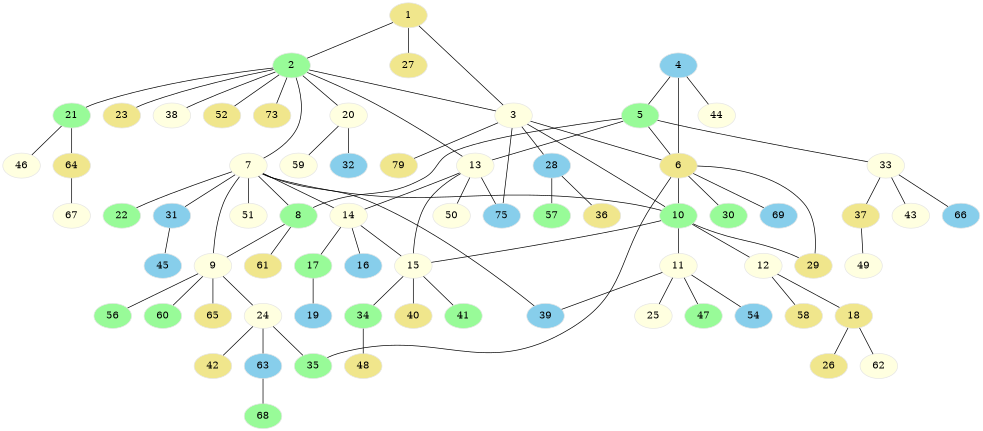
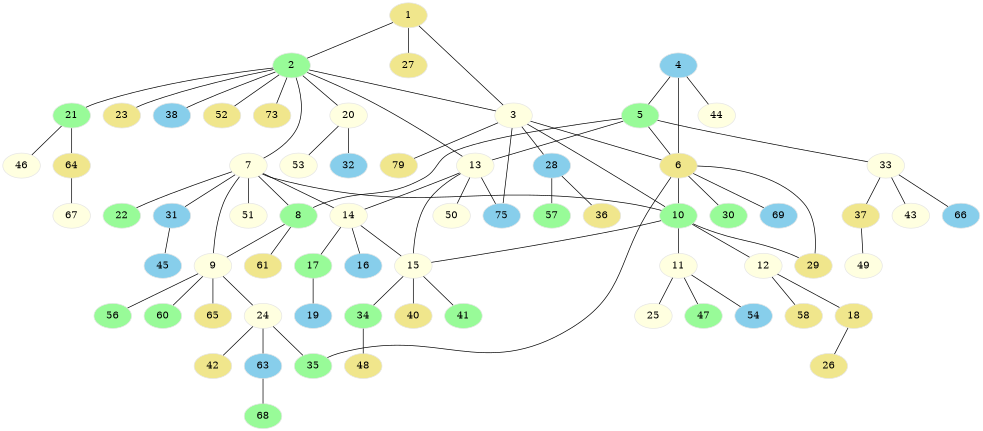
node "38": fillcolor lightyellow -> skyblue
node "59": label "59" -> "53"
node "39": removed
node "62": removed
